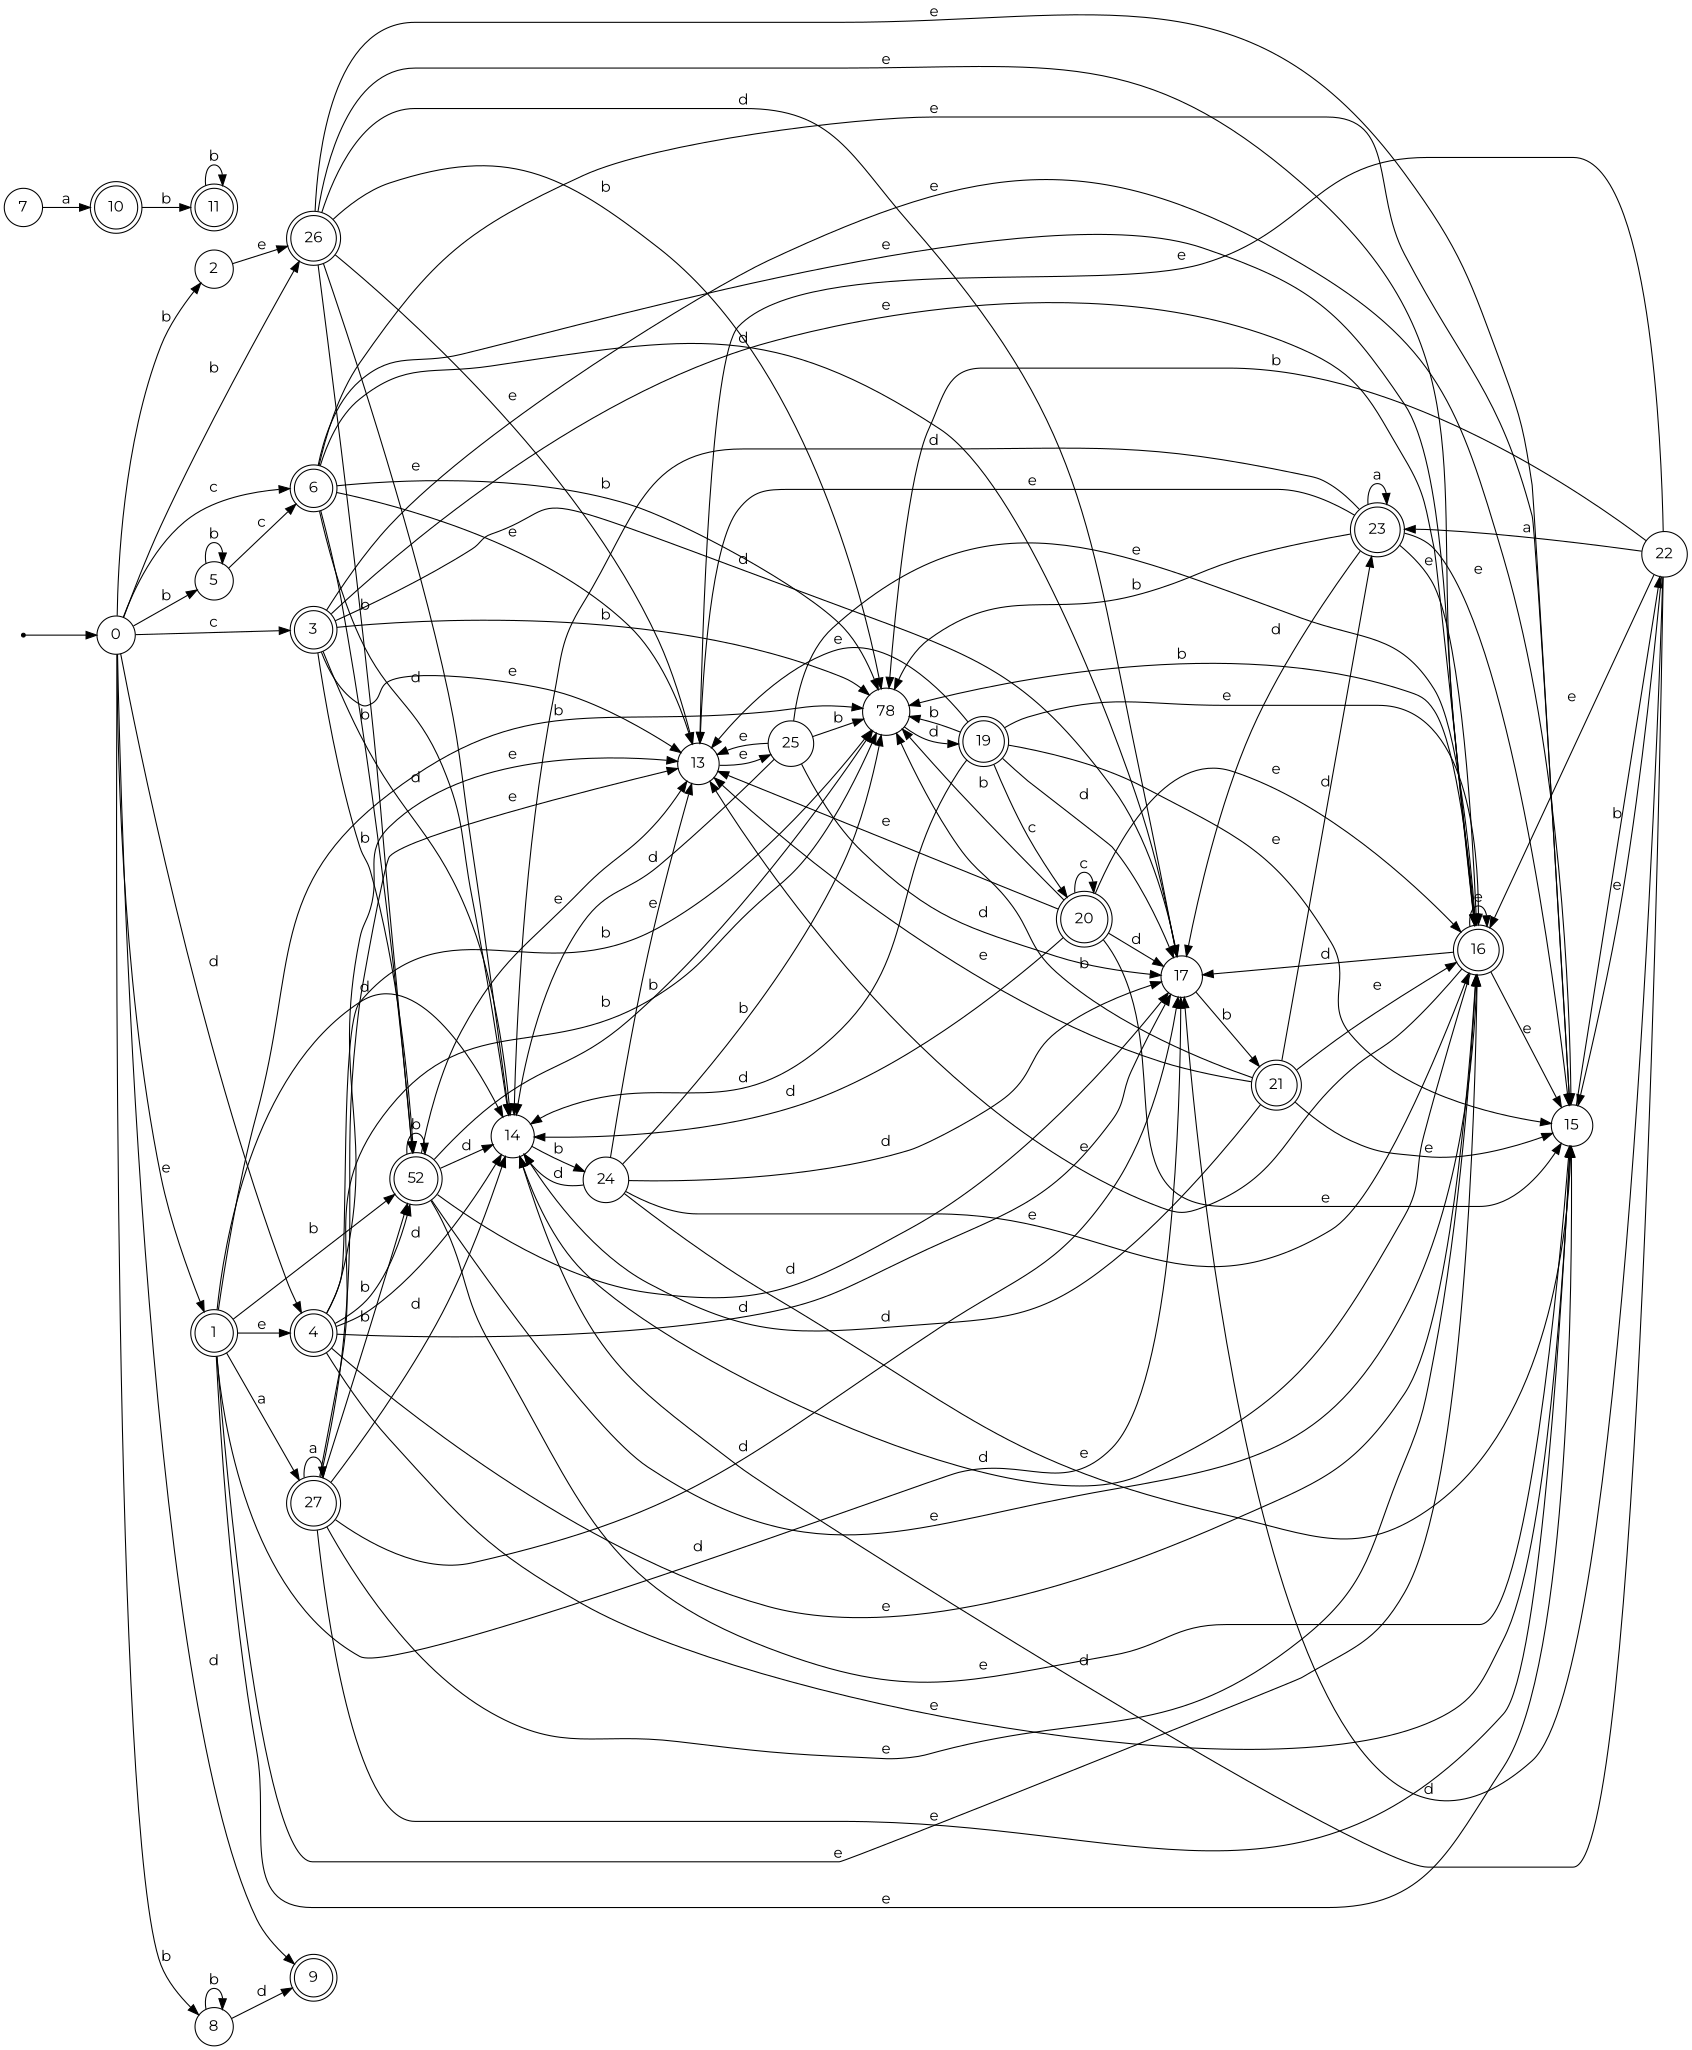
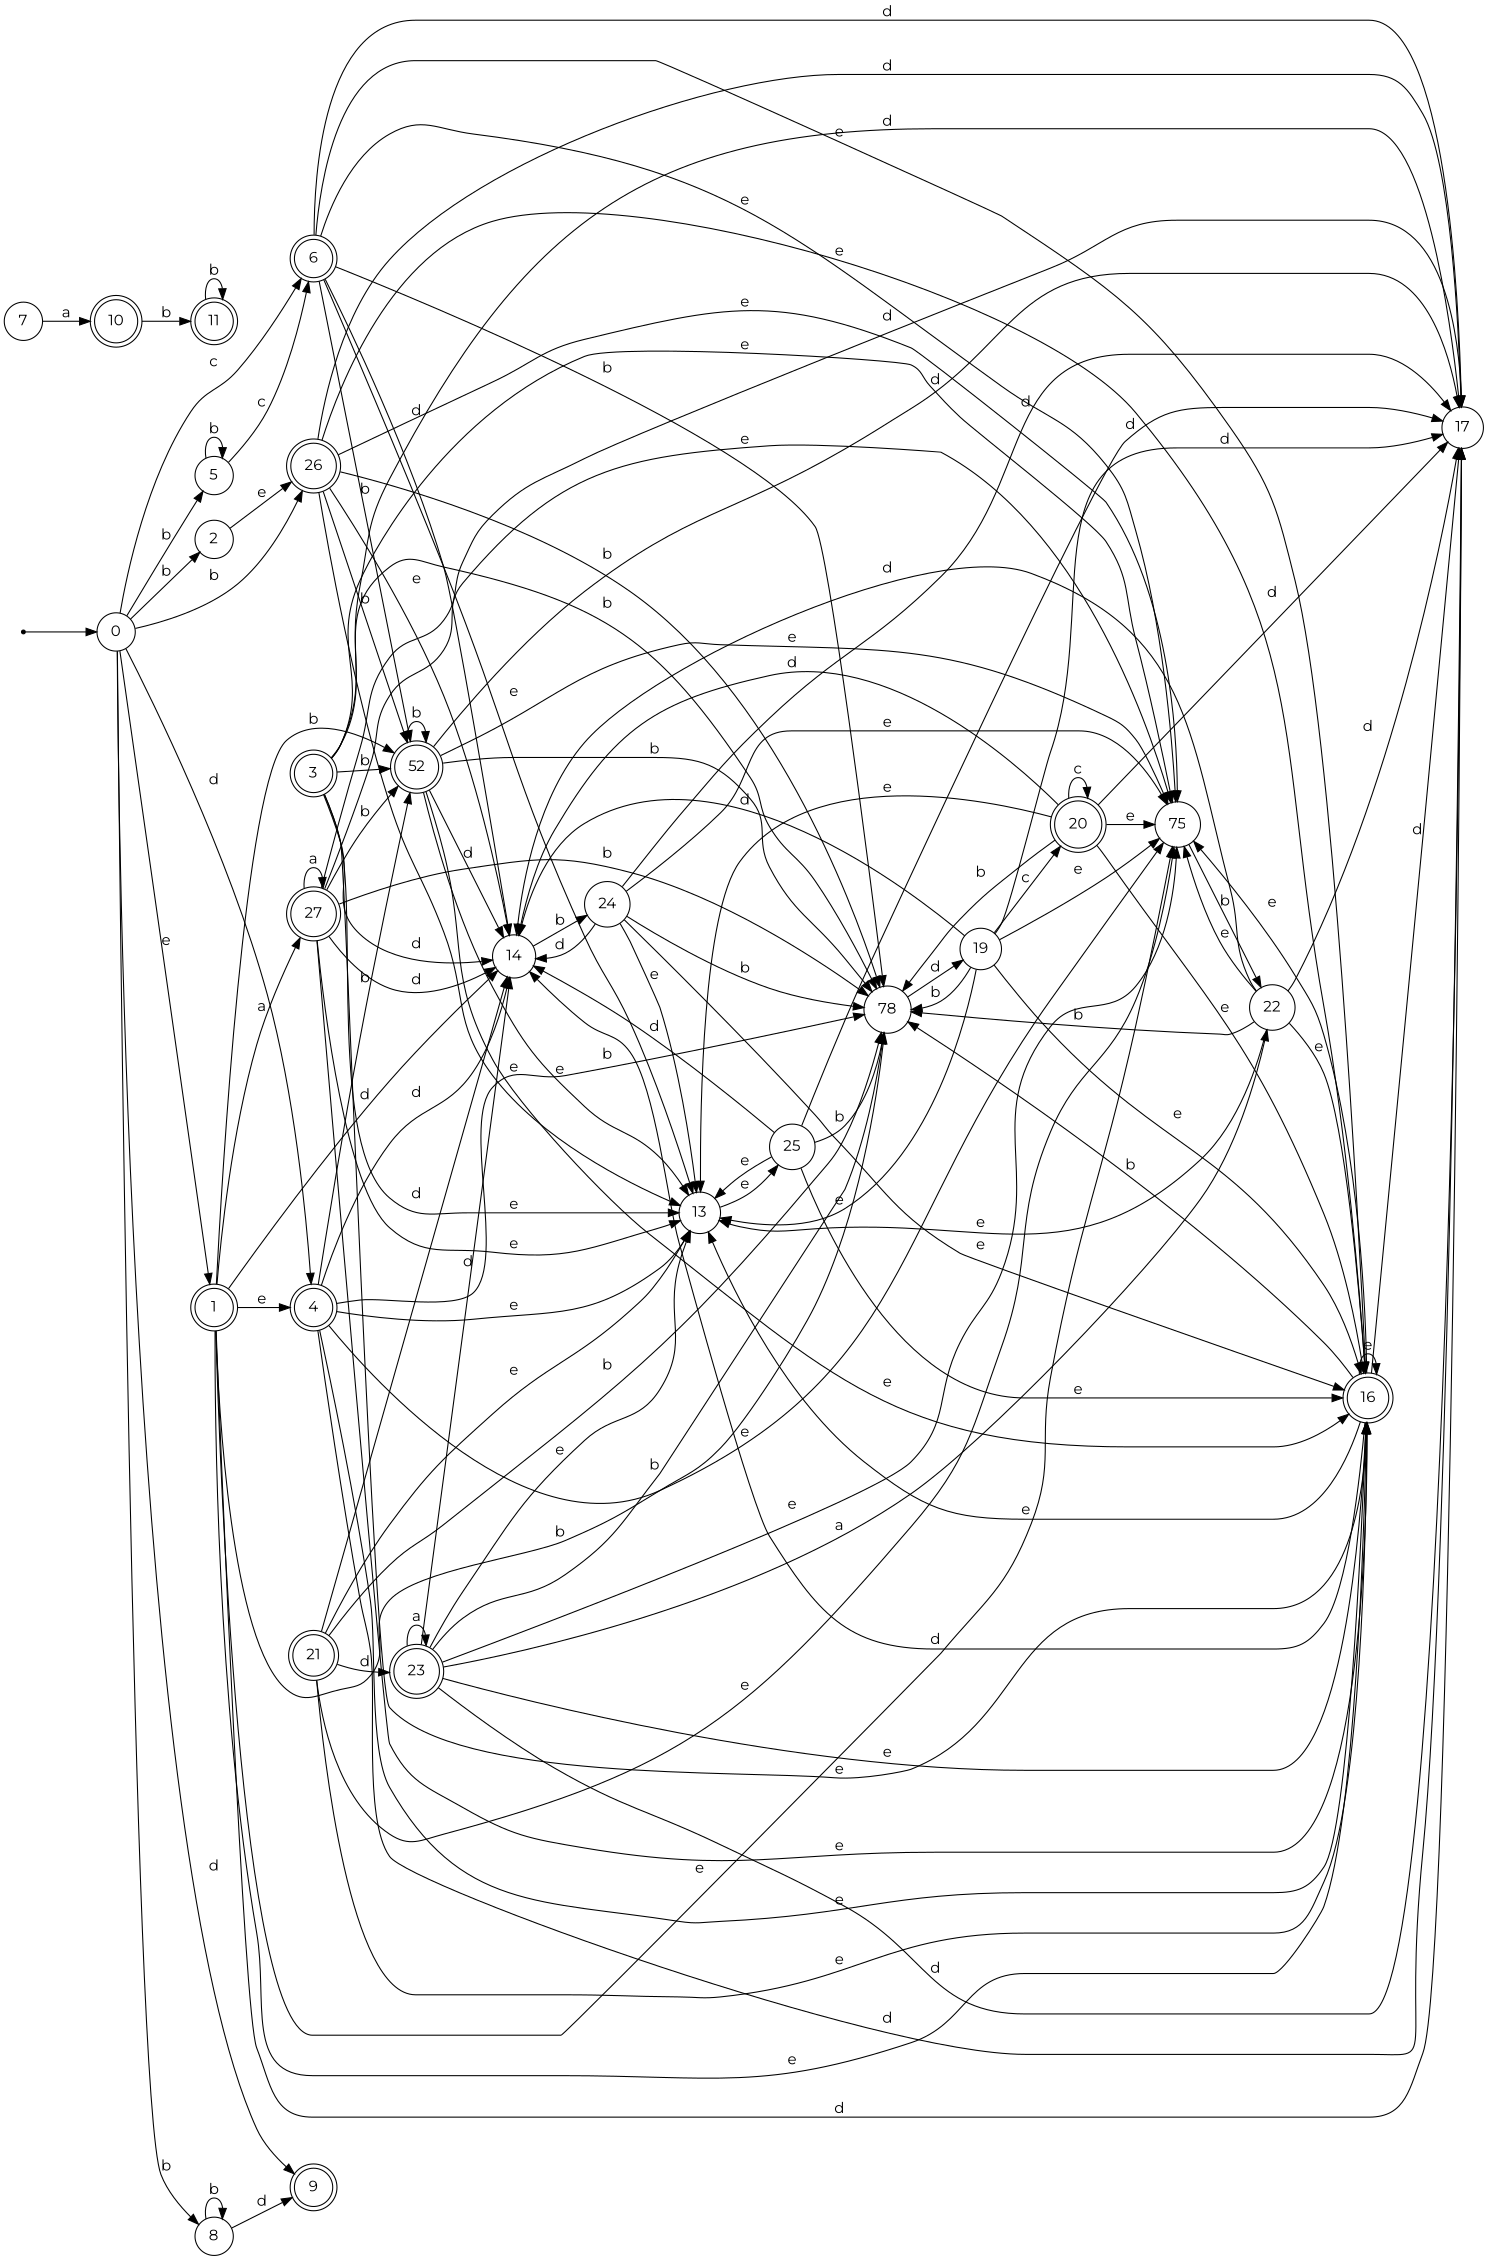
edge "22" -> "23": reversed
edge "0" -> "3": removed, label "c"
node "19": shape doublecircle -> circle
edge "17" -> "21": removed, label "b"
node "15": label "15" -> "75"
